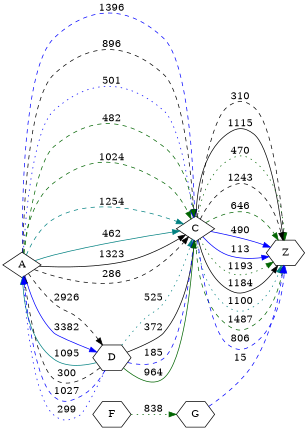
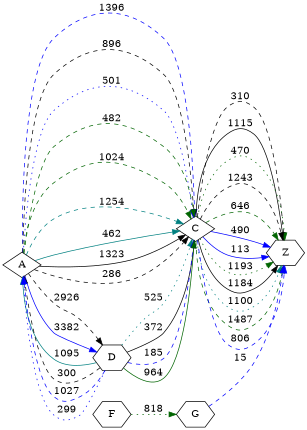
edge "F" -> "G": label "838" -> "818"
